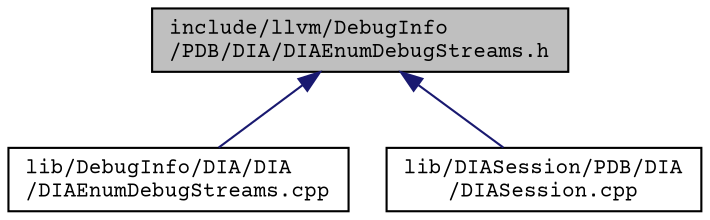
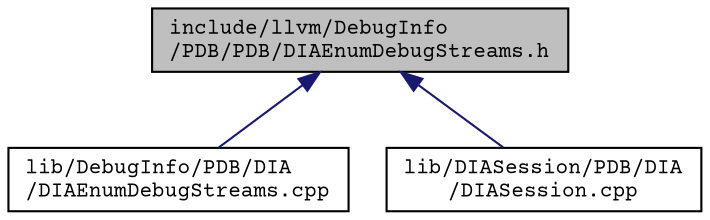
node "include/llvm/DebugInfo /PDB/DIA/DIAEnumDebugStreams.h": label "include/llvm/DebugInfo /PDB/DIA/DIAEnumDebugStreams.h" -> "include/llvm/DebugInfo /PDB/PDB/DIAEnumDebugStreams.h"
node "lib/DebugInfo/DIA/DIA /DIAEnumDebugStreams.cpp": label "lib/DebugInfo/DIA/DIA /DIAEnumDebugStreams.cpp" -> "lib/DebugInfo/PDB/DIA /DIAEnumDebugStreams.cpp"
